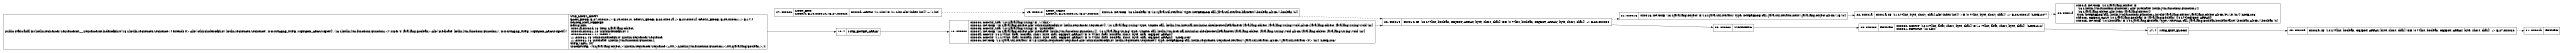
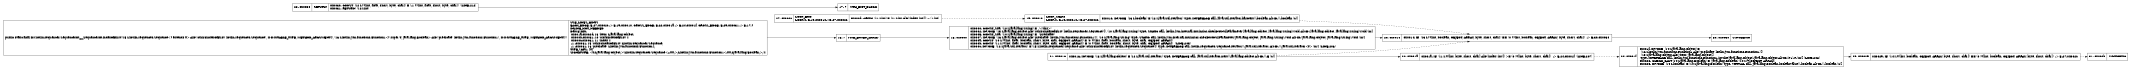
edge "20: 0x0014" -> "21: 0x0016": reversed
edge "30: 0x0030" -> "28: 0x0030": removed
edge "17: ?" -> "25: 0x0029": now "24: 0x001f" -> "25: 0x0029"
node "31: 0x002b": text "RETURN" -> "SYNTHETIC"
